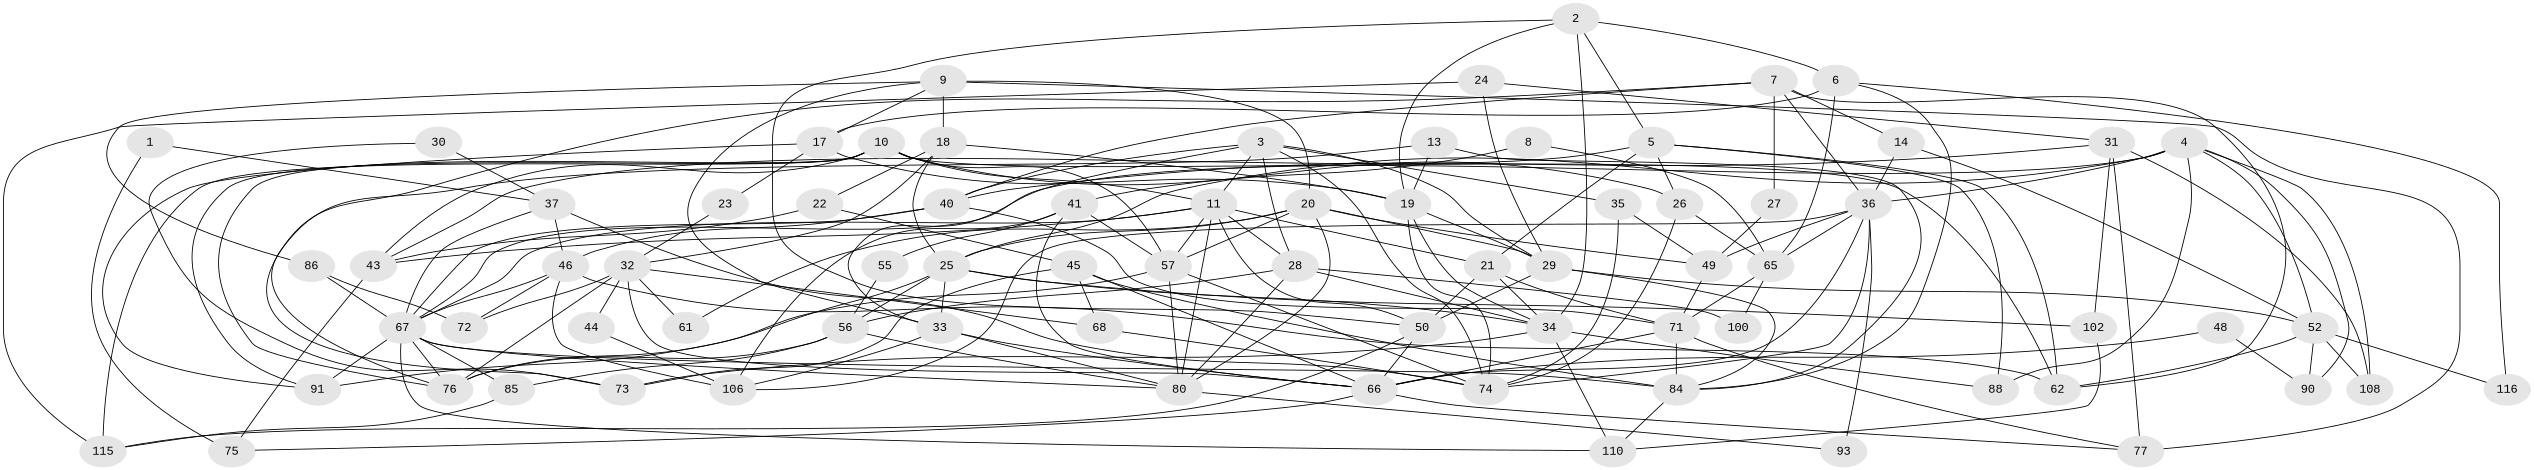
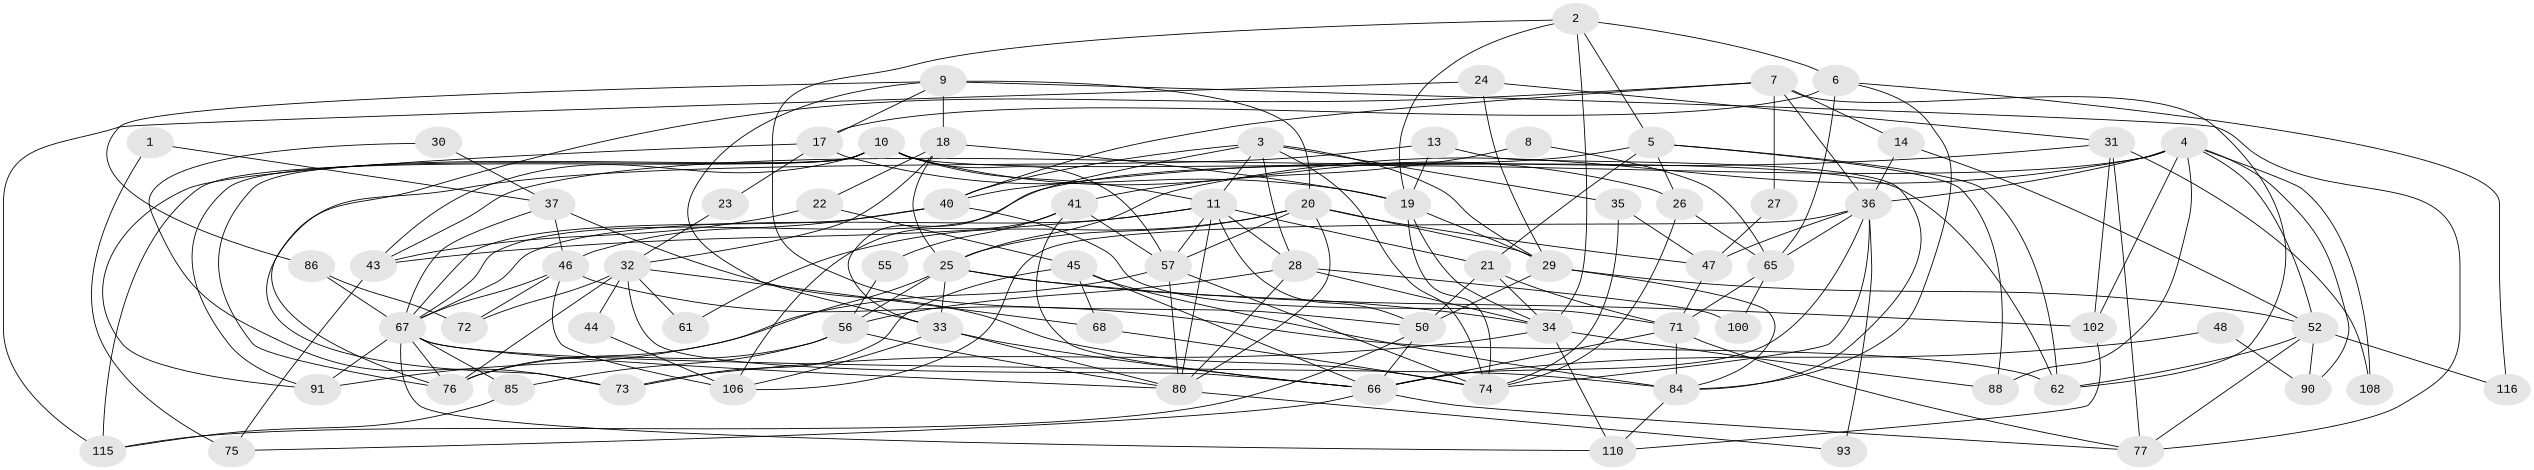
edge "4" -- "102": added
node "49": label "49" -> "47"
edge "52" -- "108": now "52" -- "77"
